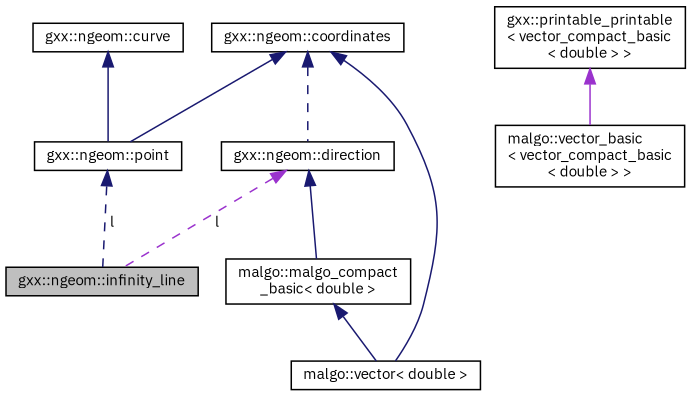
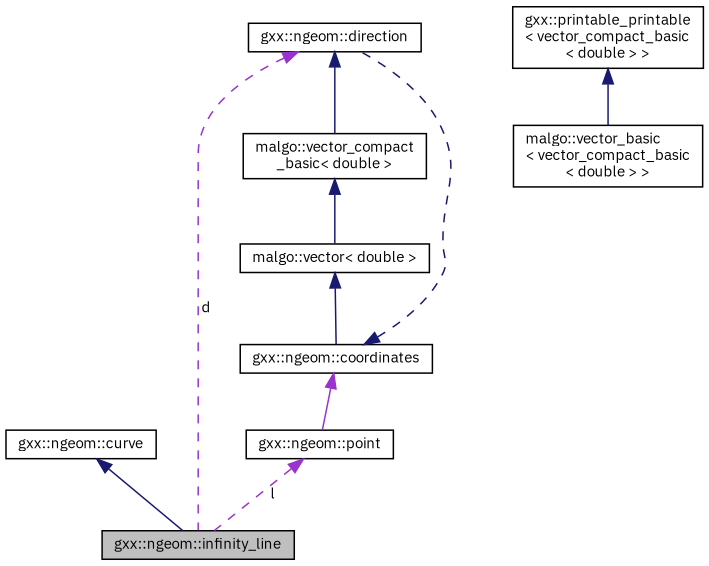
edge "gxx::ngeom::point" -> "gxx::ngeom::coordinates": color midnightblue -> darkorchid3
edge "gxx::ngeom::point" -> "gxx::ngeom::curve": now "gxx::ngeom::infinity_line" -> "gxx::ngeom::curve"
edge "malgo::vector_basic < vector_compact_basic < double > >" -> "gxx::printable_printable < vector_compact_basic < double > >": color darkorchid3 -> midnightblue
edge "malgo::vector< double >" -> "gxx::ngeom::coordinates": reversed
edge "gxx::ngeom::infinity_line" -> "gxx::ngeom::direction": label " l" -> " d"
edge "gxx::ngeom::infinity_line" -> "gxx::ngeom::point": color midnightblue -> darkorchid3
node "malgo::malgo_compact _basic< double >": label "malgo::malgo_compact _basic< double >" -> "malgo::vector_compact _basic< double >"
